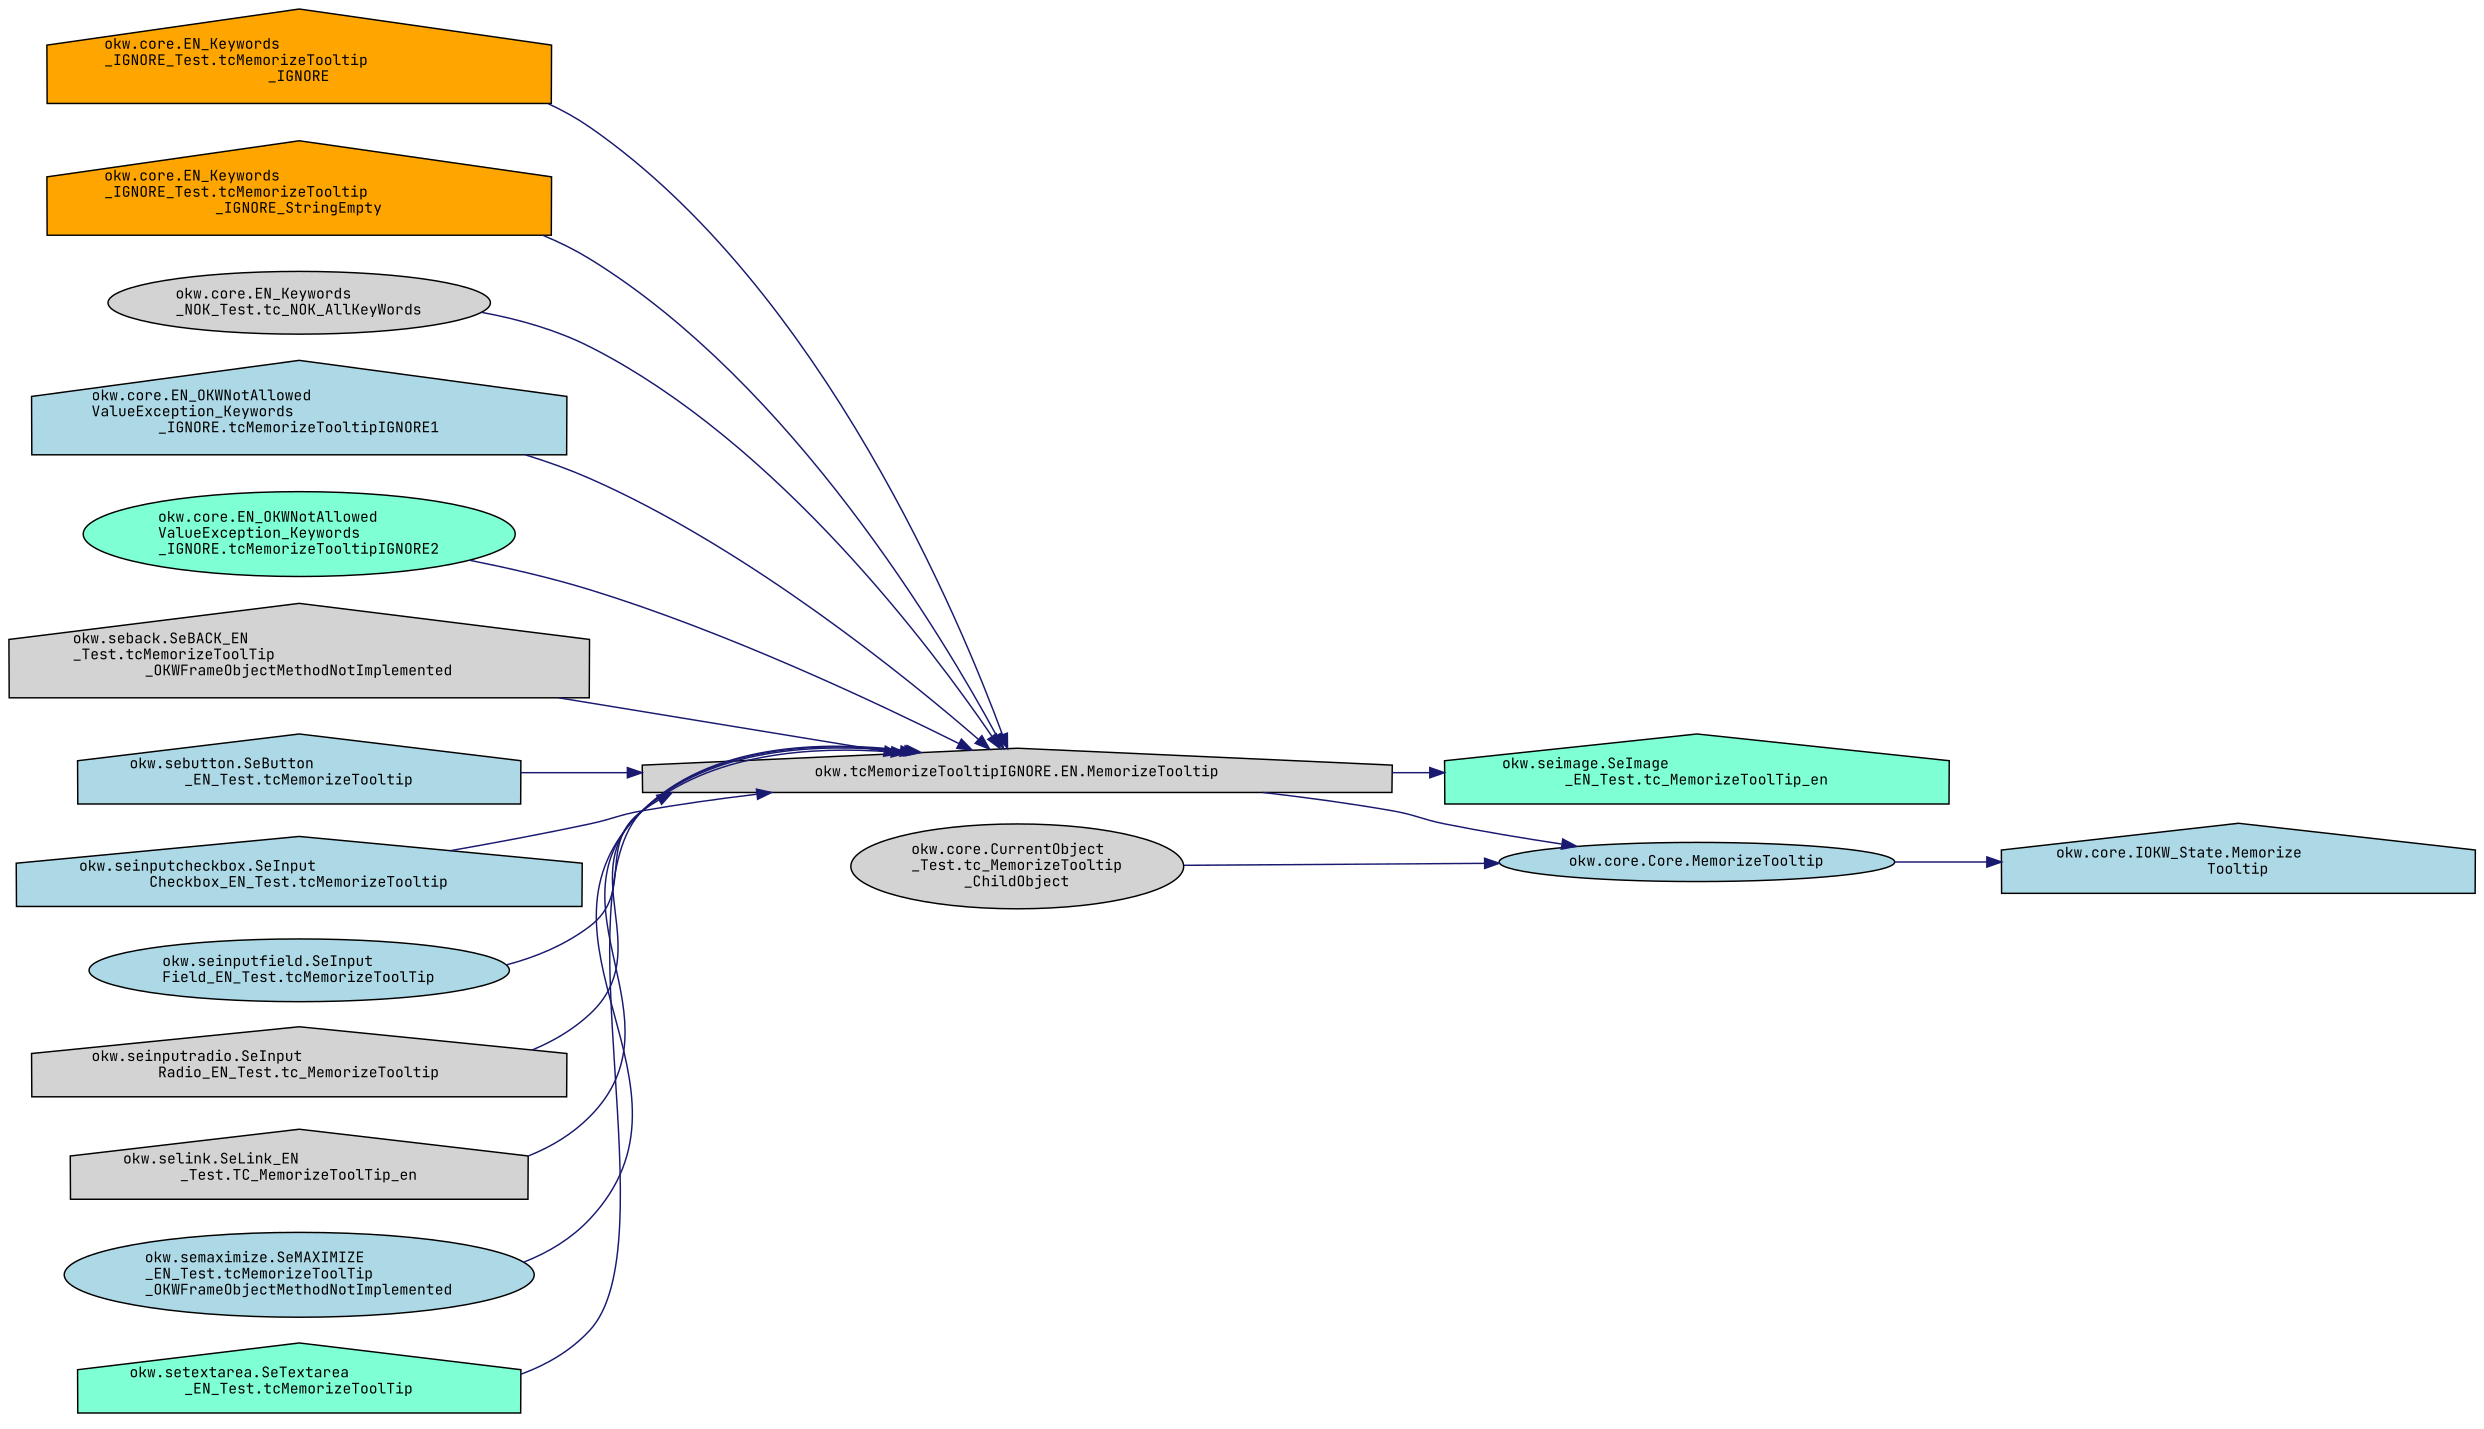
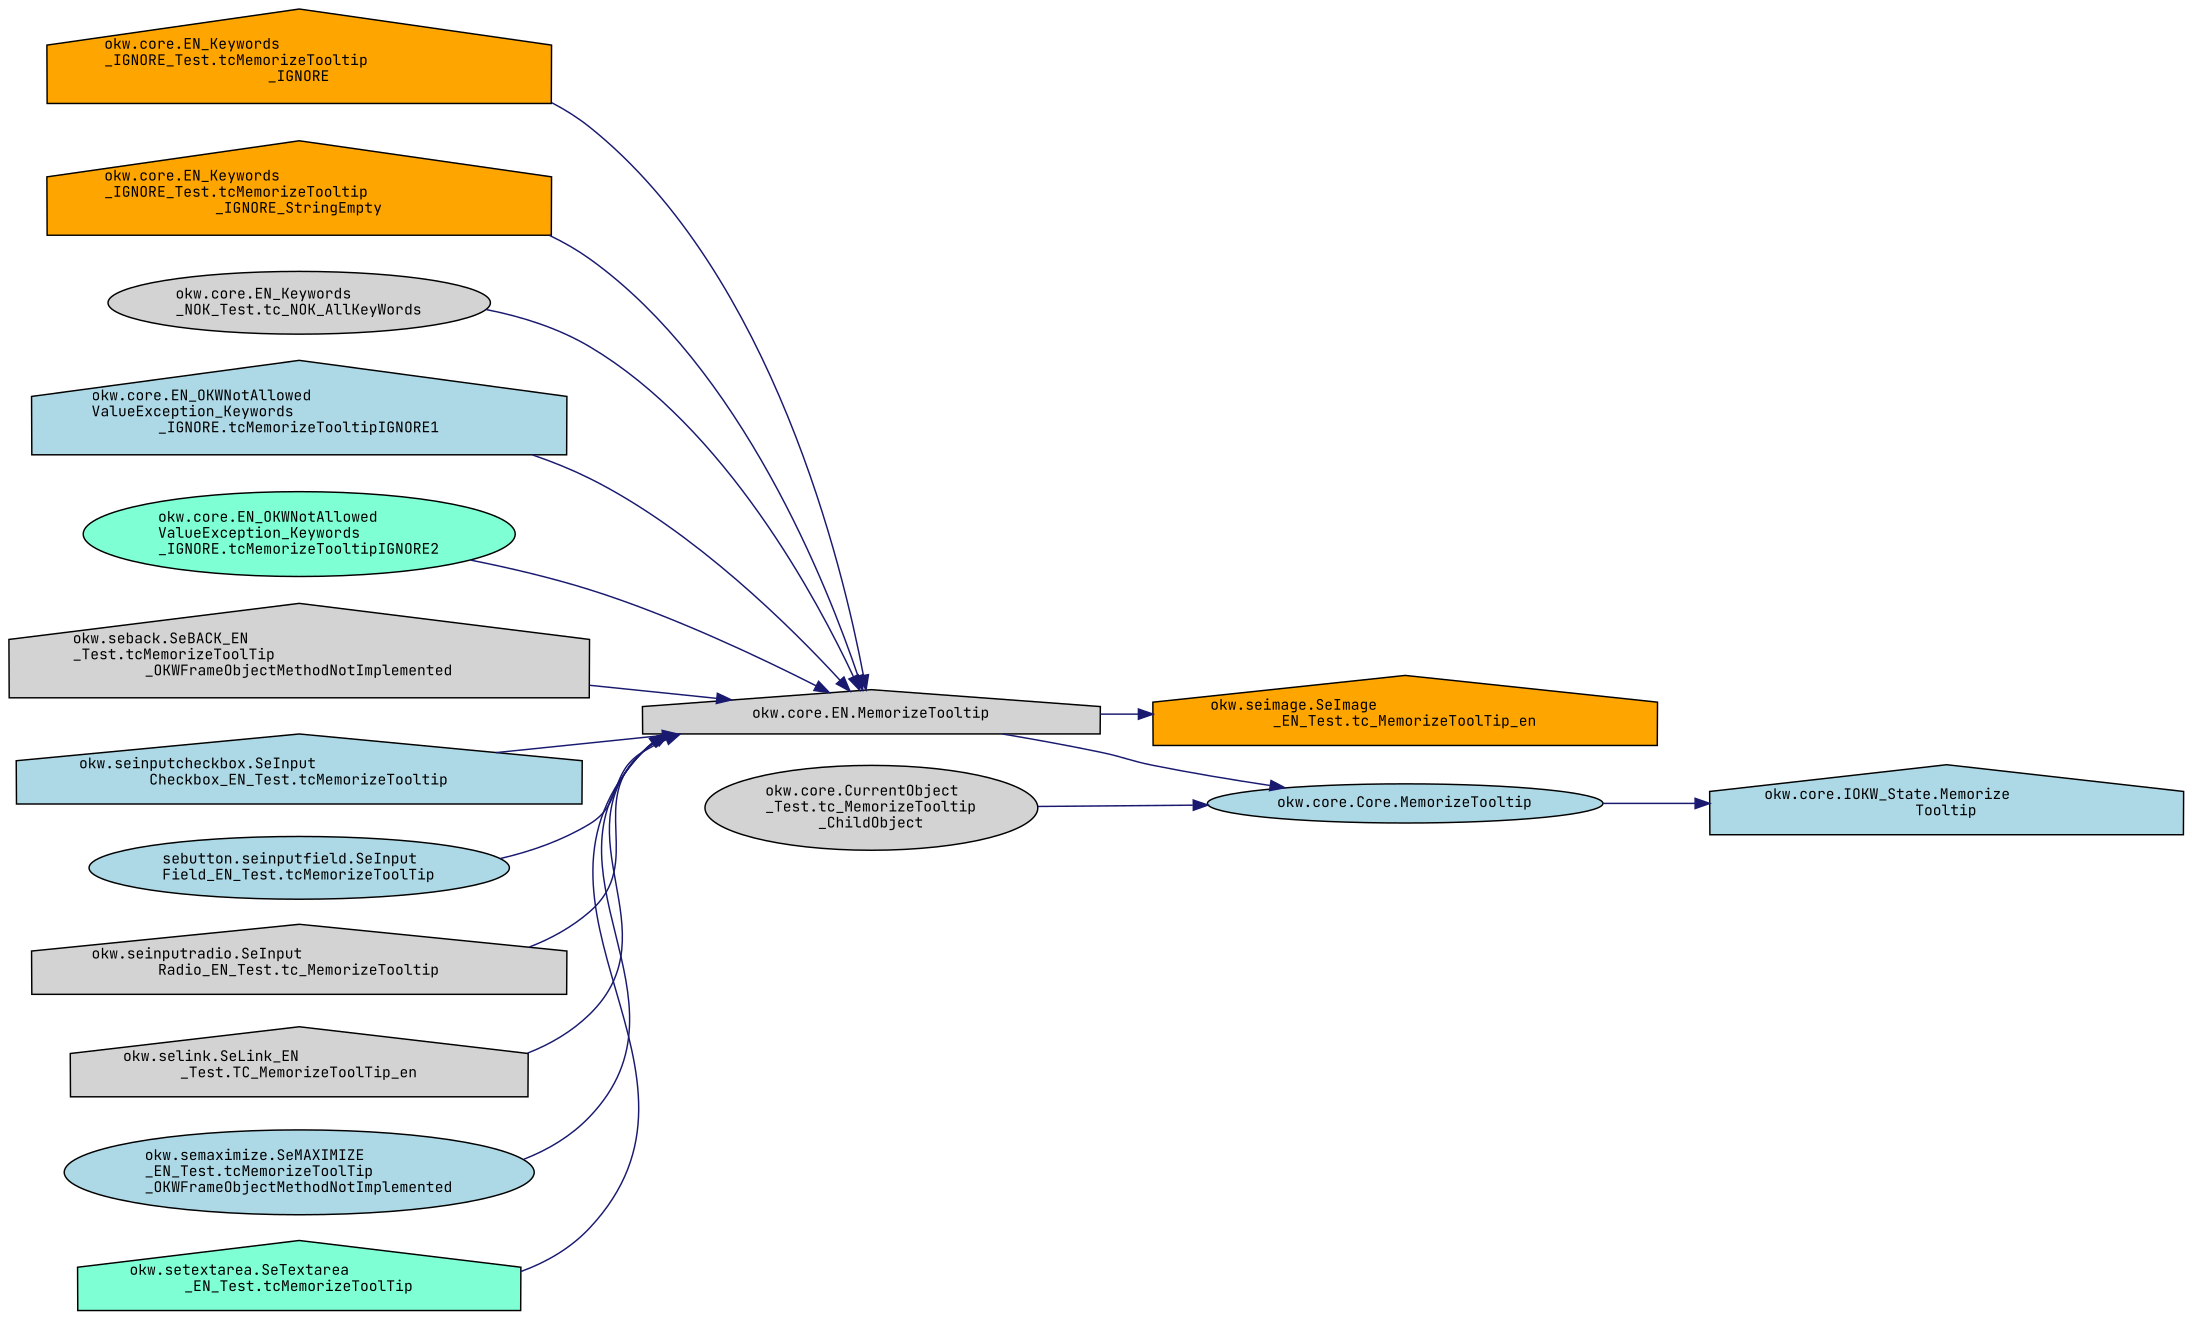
node "okw.sebutton.SeButton _EN_Test.tcMemorizeTooltip": removed
node "okw.tcMemorizeTooltipIGNORE.EN.MemorizeTooltip": label "okw.tcMemorizeTooltipIGNORE.EN.MemorizeTooltip" -> "okw.core.EN.MemorizeTooltip"
node "okw.seimage.SeImage _EN_Test.tc_MemorizeToolTip_en": fillcolor aquamarine -> orange
node "okw.seinputfield.SeInput Field_EN_Test.tcMemorizeToolTip": label "okw.seinputfield.SeInput Field_EN_Test.tcMemorizeToolTip" -> "sebutton.seinputfield.SeInput Field_EN_Test.tcMemorizeToolTip"
